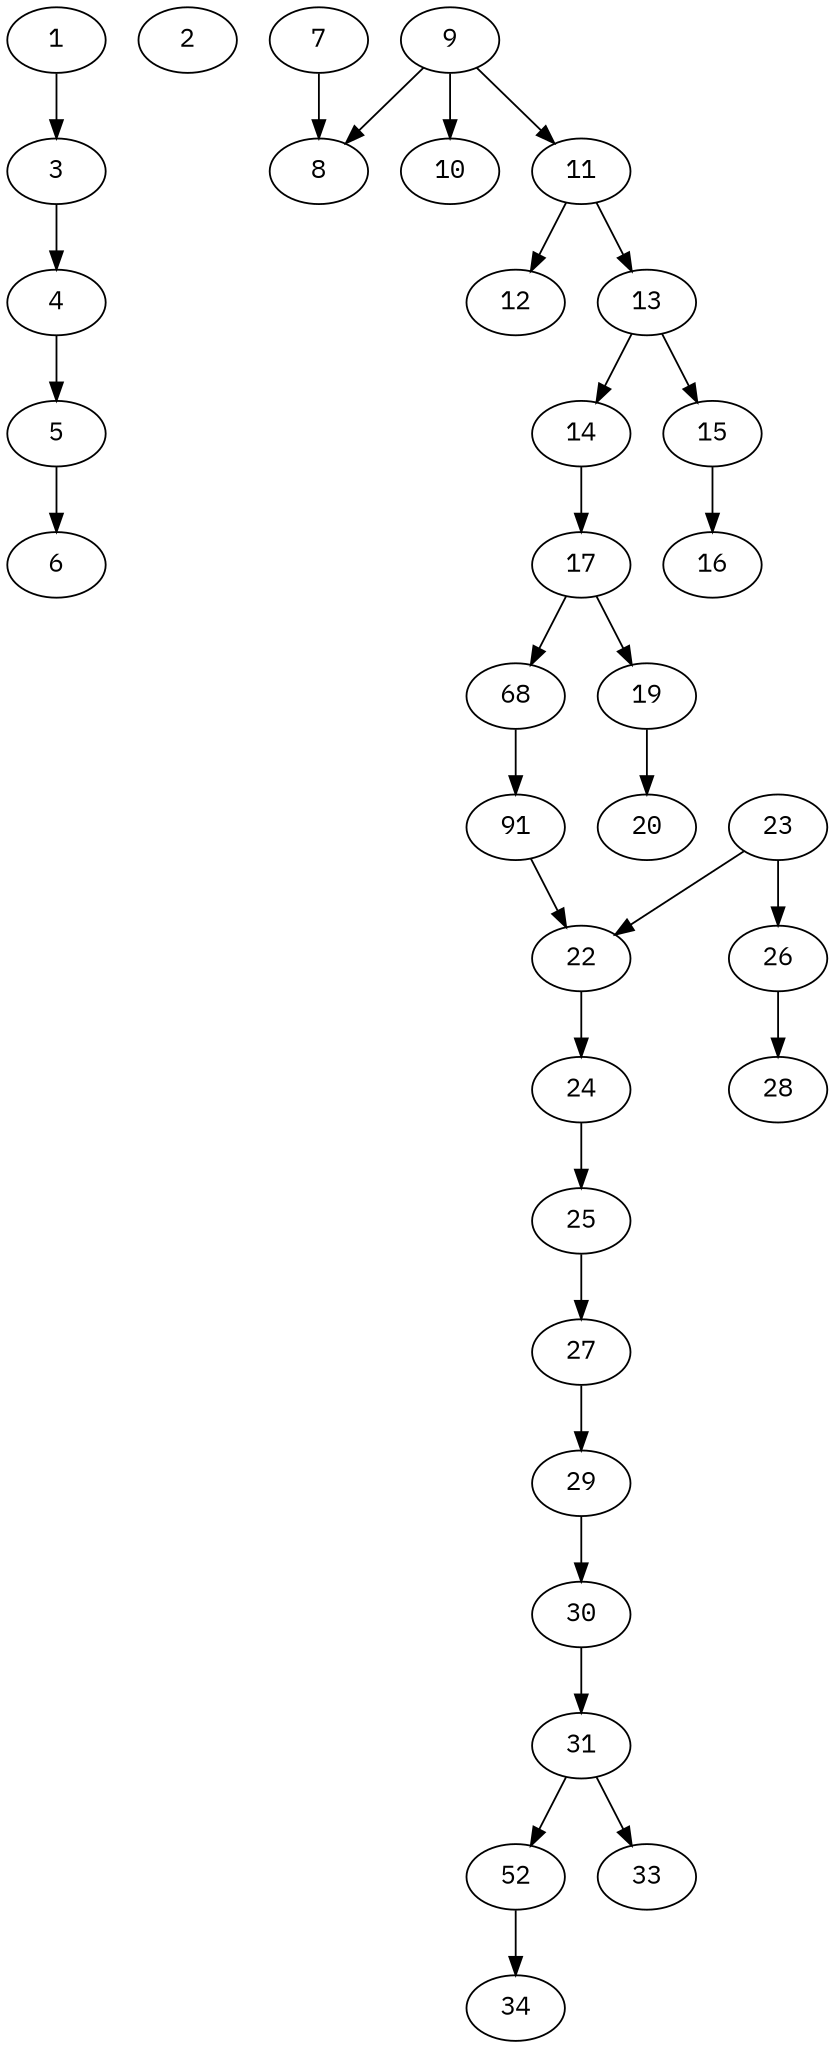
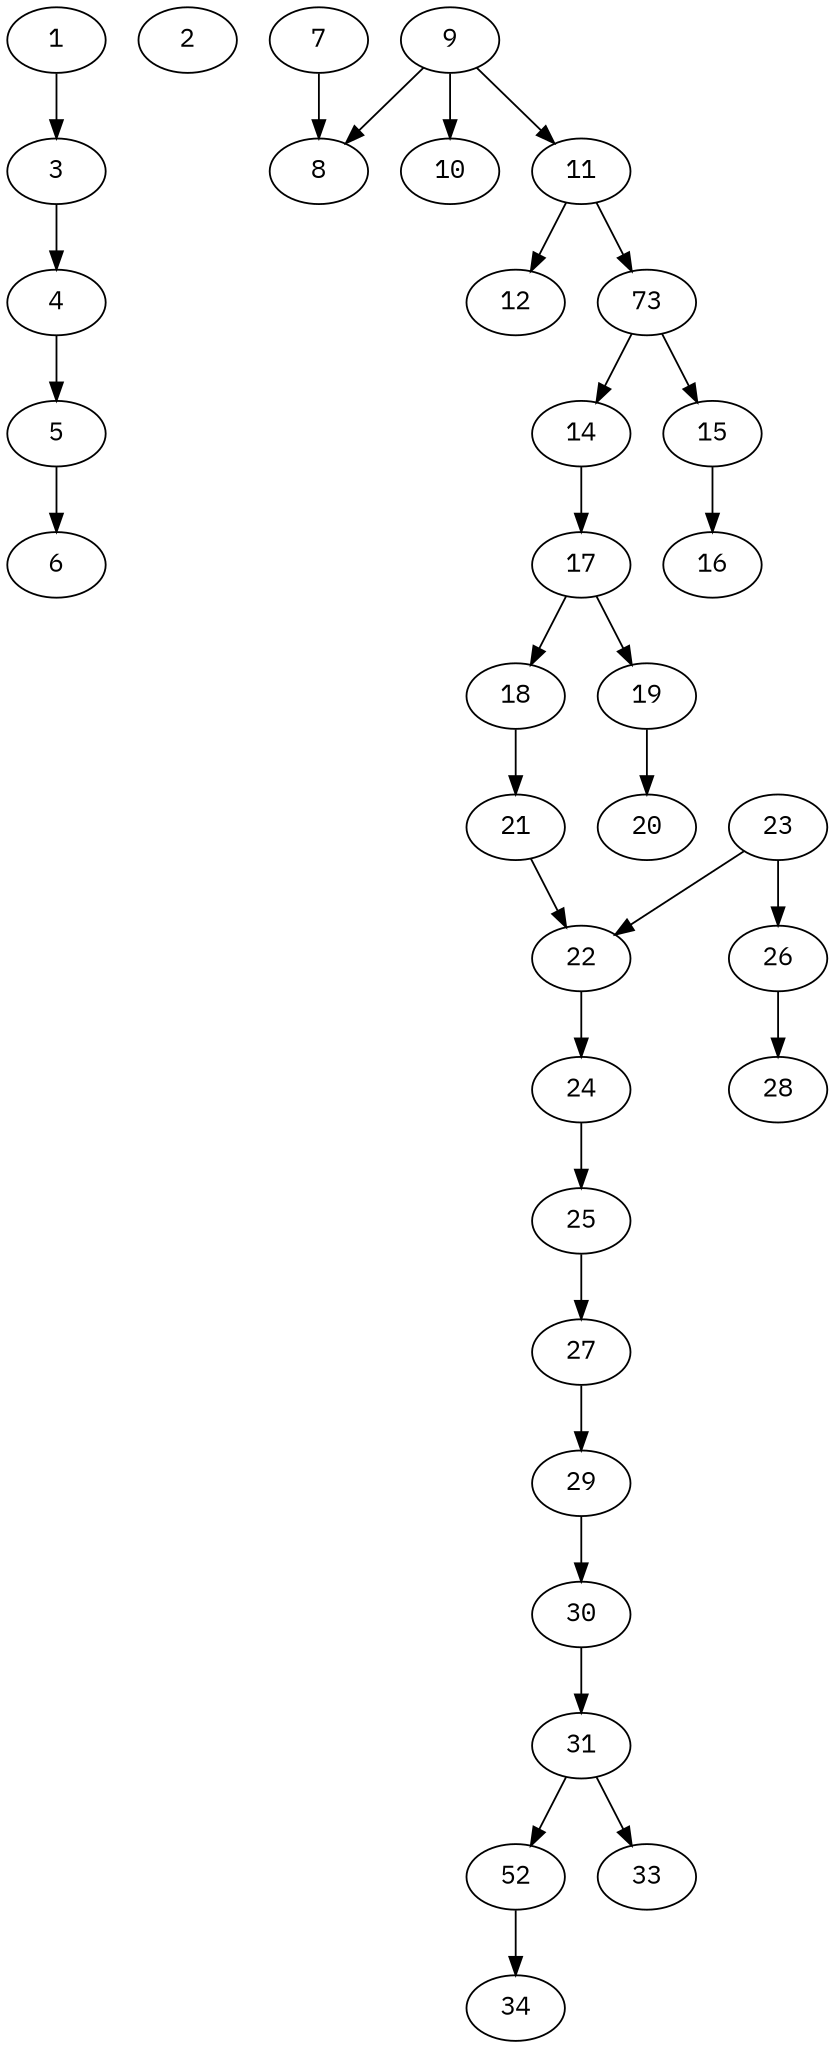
node "13": label "13" -> "73"
node "68": label "68" -> "18"
node "91": label "91" -> "21"
